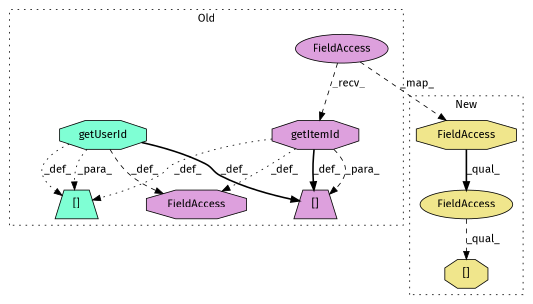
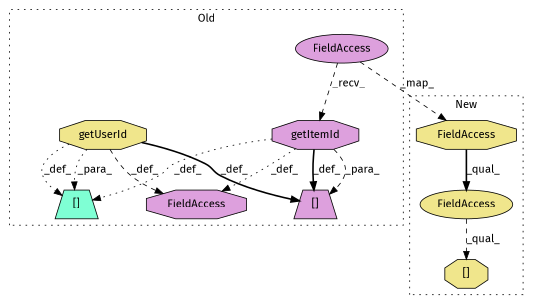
node "getUserId": fillcolor aquamarine -> khaki
